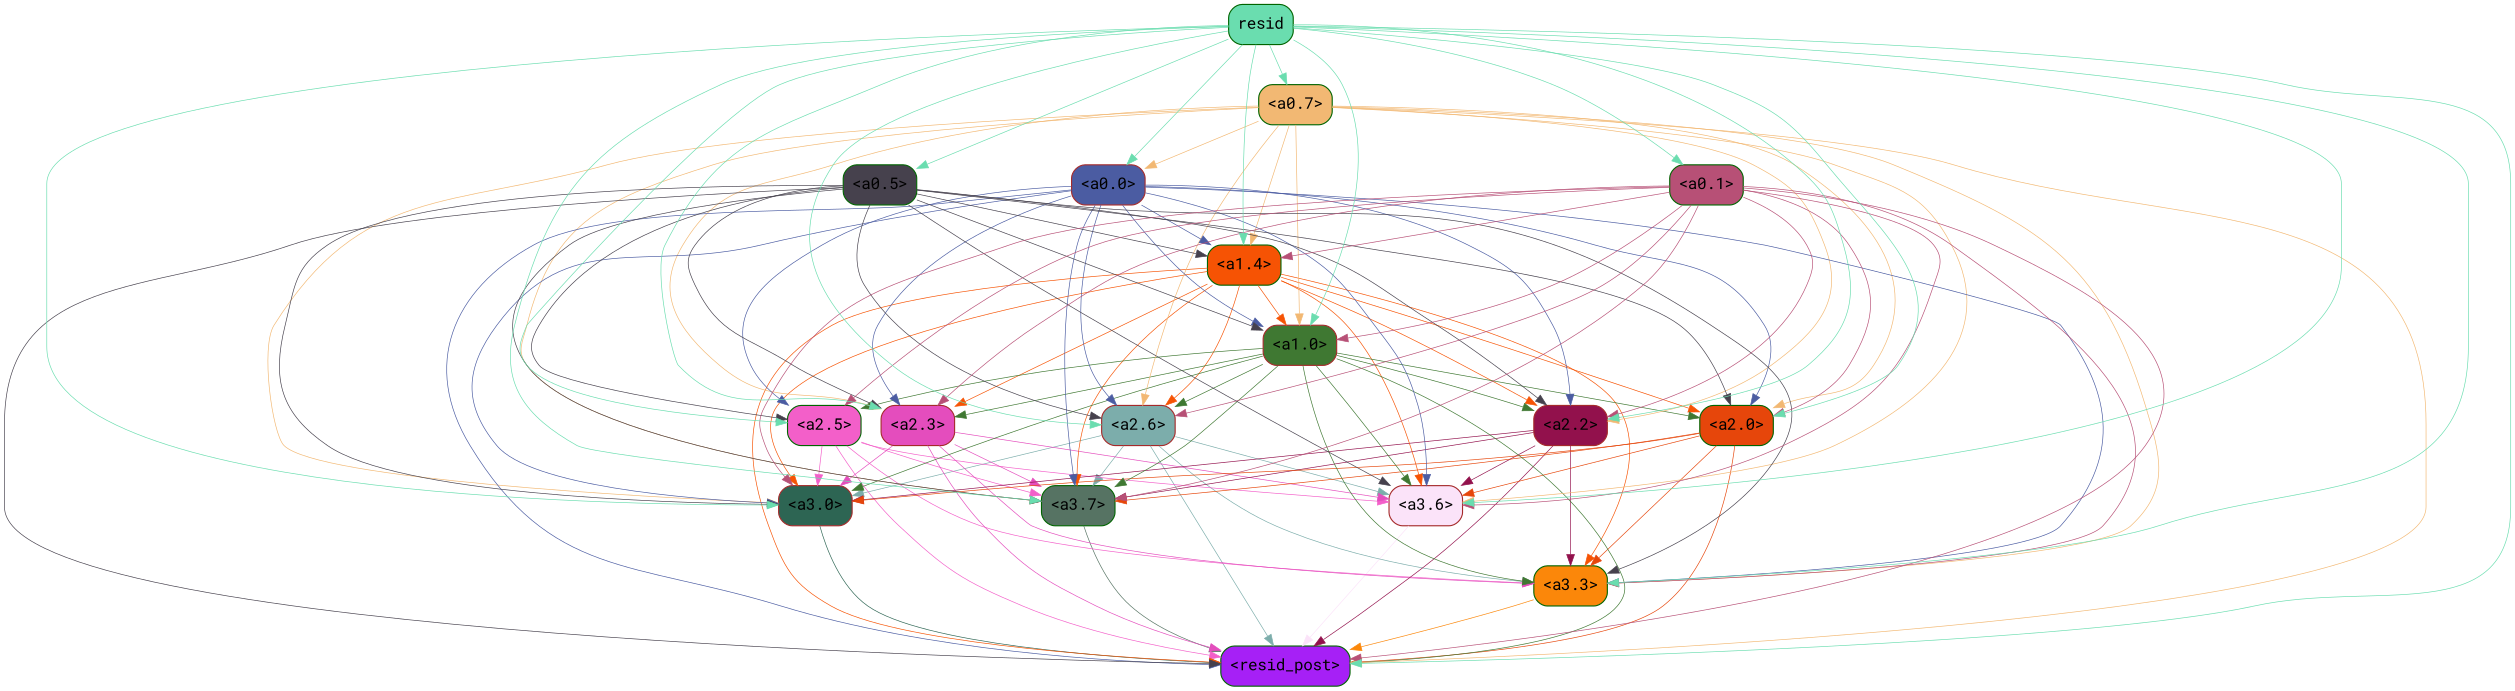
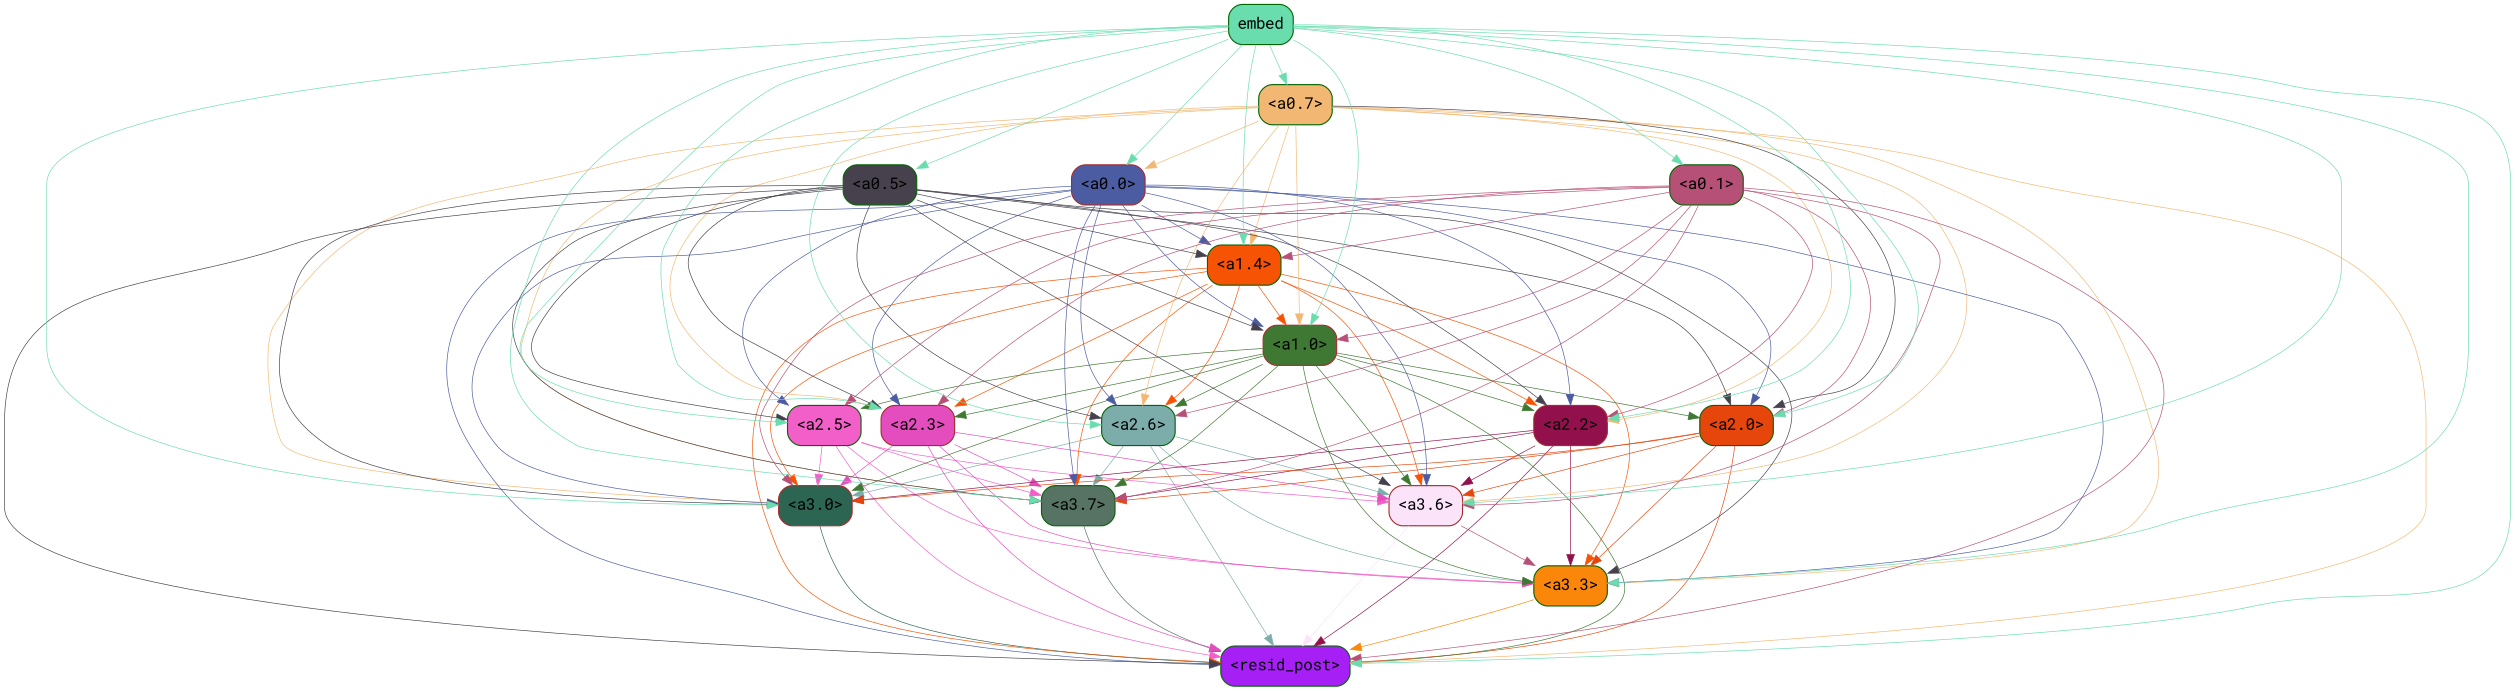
node "resid": label "resid" -> "embed"
edge "<a0.7>" -> "<a2.0>": color #f2b873 -> #46414d
edge "<a1.4>" -> "<a2.0>": removed
node "<a2.6>": color brown -> darkgreen
edge "<a0.1>" -> "<a3.3>": now "<a3.6>" -> "<a3.3>"
